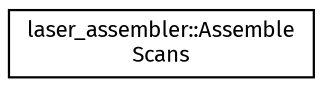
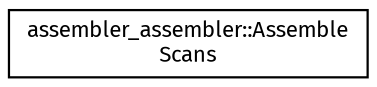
node "laser_assembler::Assemble Scans": label "laser_assembler::Assemble Scans" -> "assembler_assembler::Assemble Scans"
